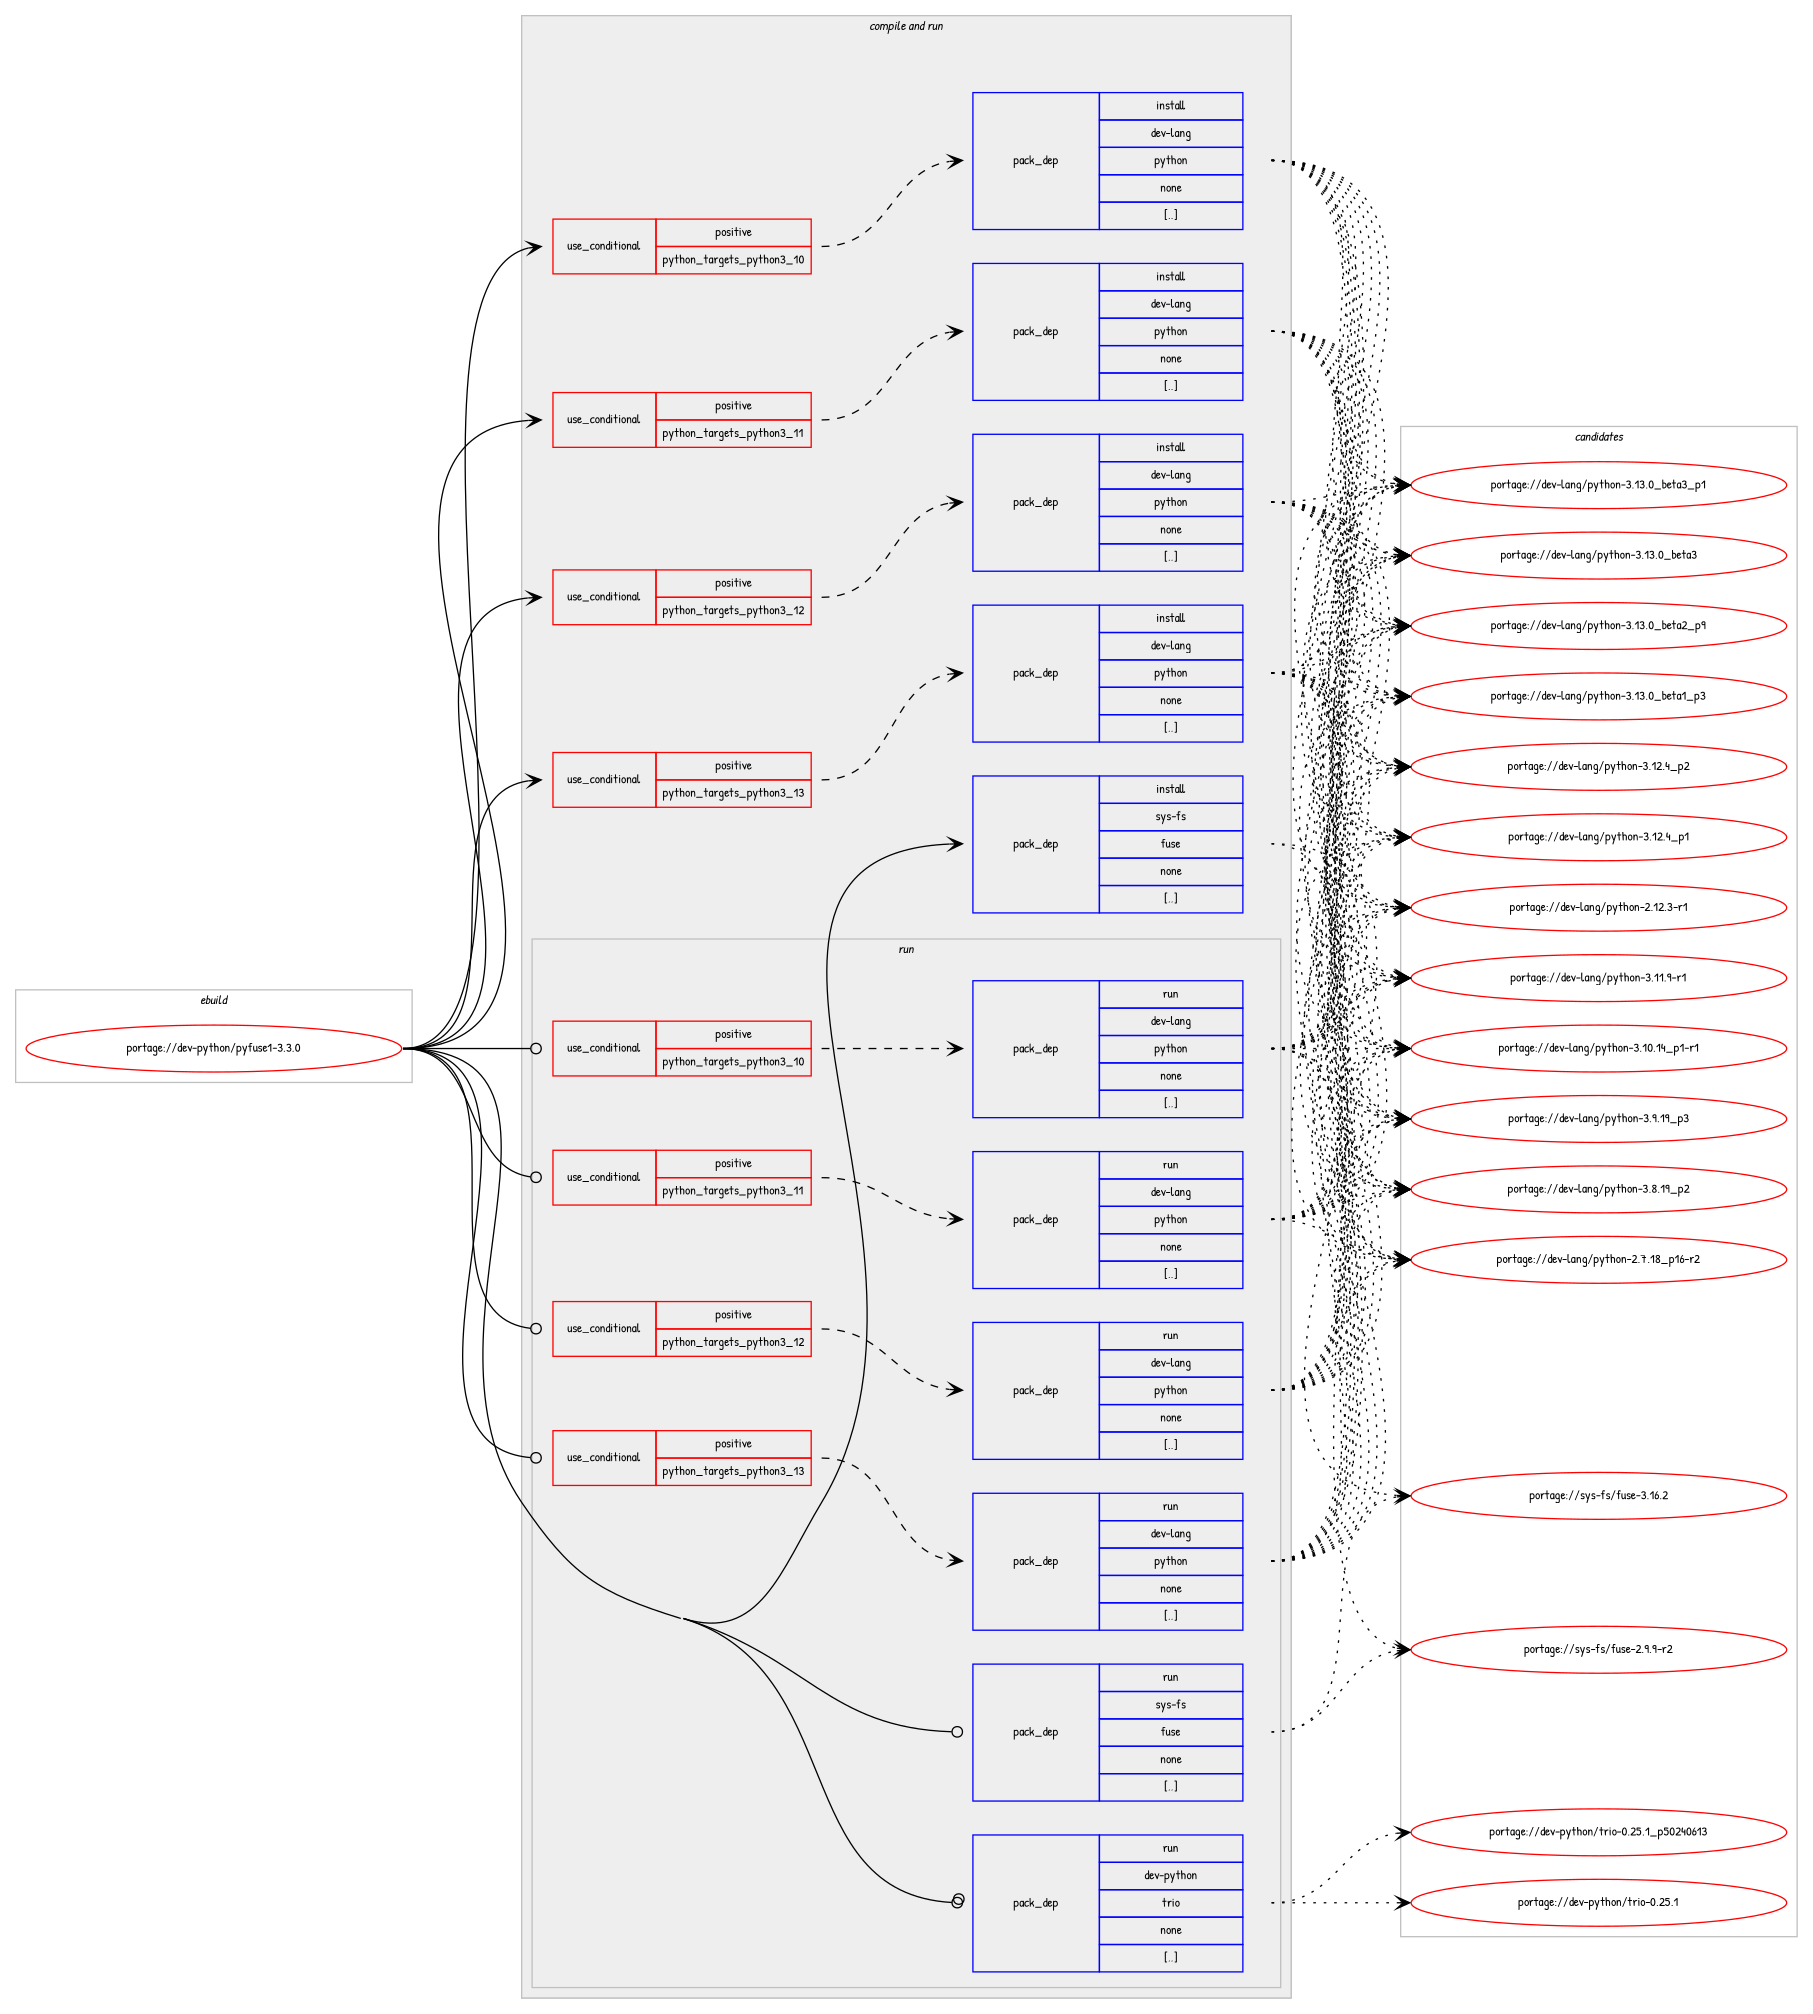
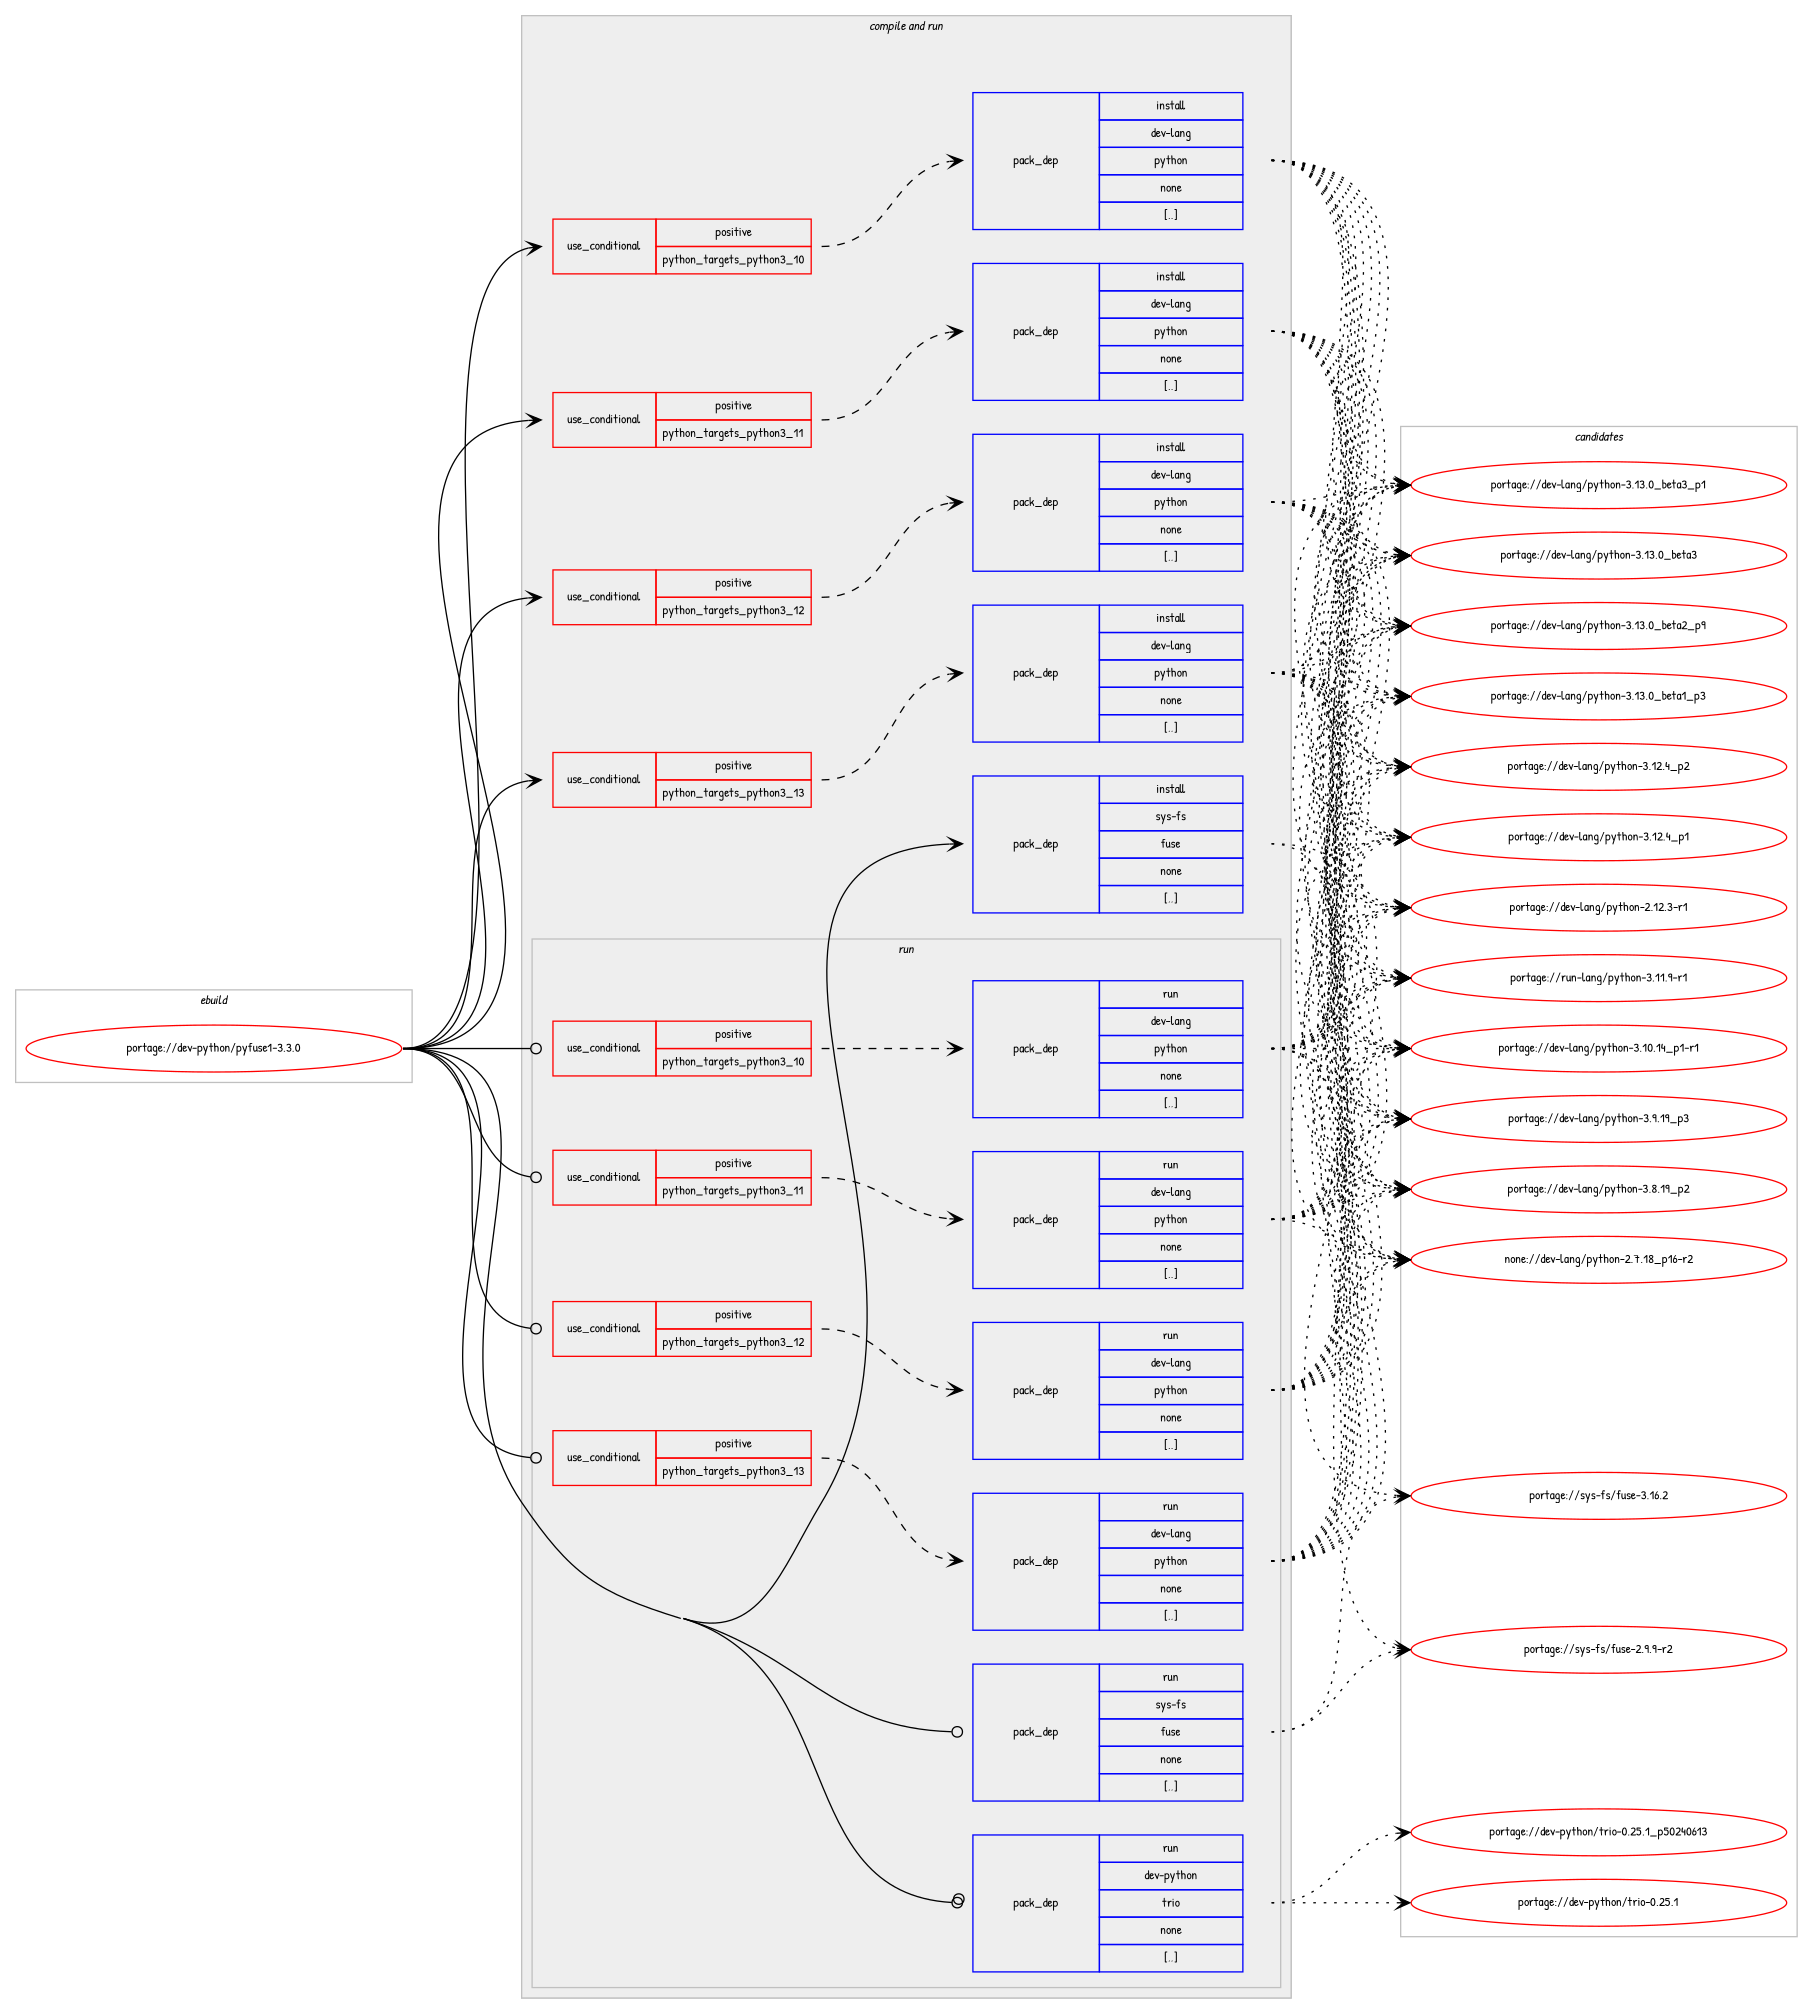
node "portage://dev-lang/python-3.11.9-r1": label "portage://dev-lang/python-3.11.9-r1" -> "portage://run-lang/python-3.11.9-r1"
node "portage://dev-lang/python-2.7.18_p16-r2": label "portage://dev-lang/python-2.7.18_p16-r2" -> "none://dev-lang/python-2.7.18_p16-r2"
